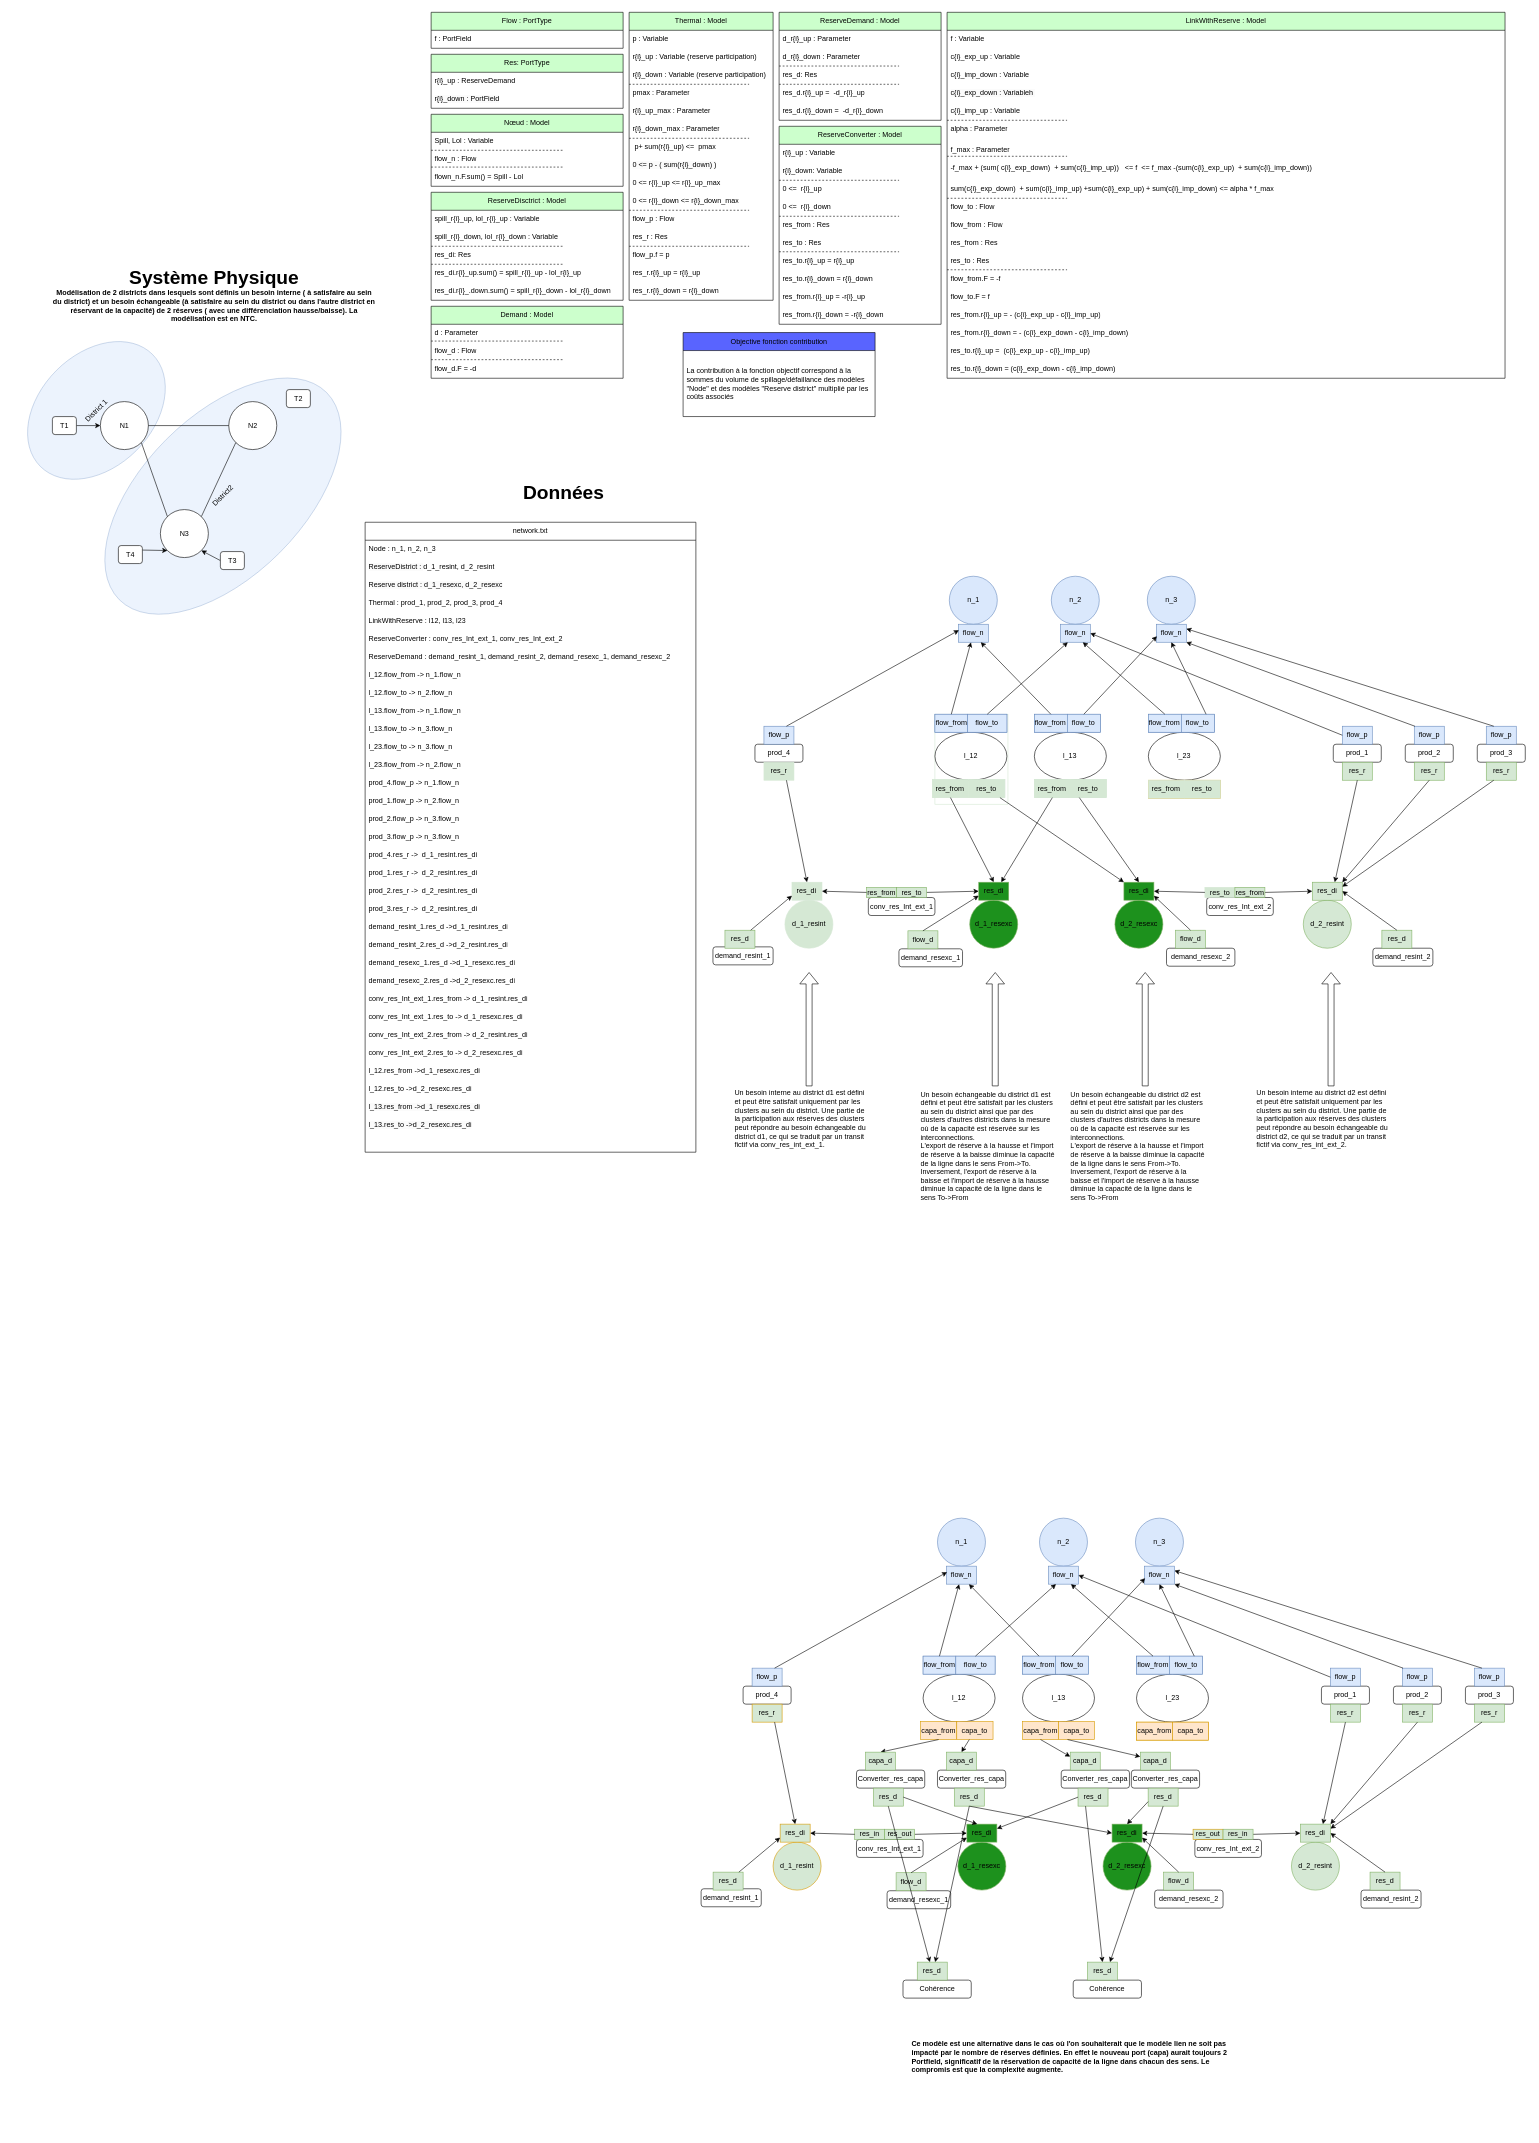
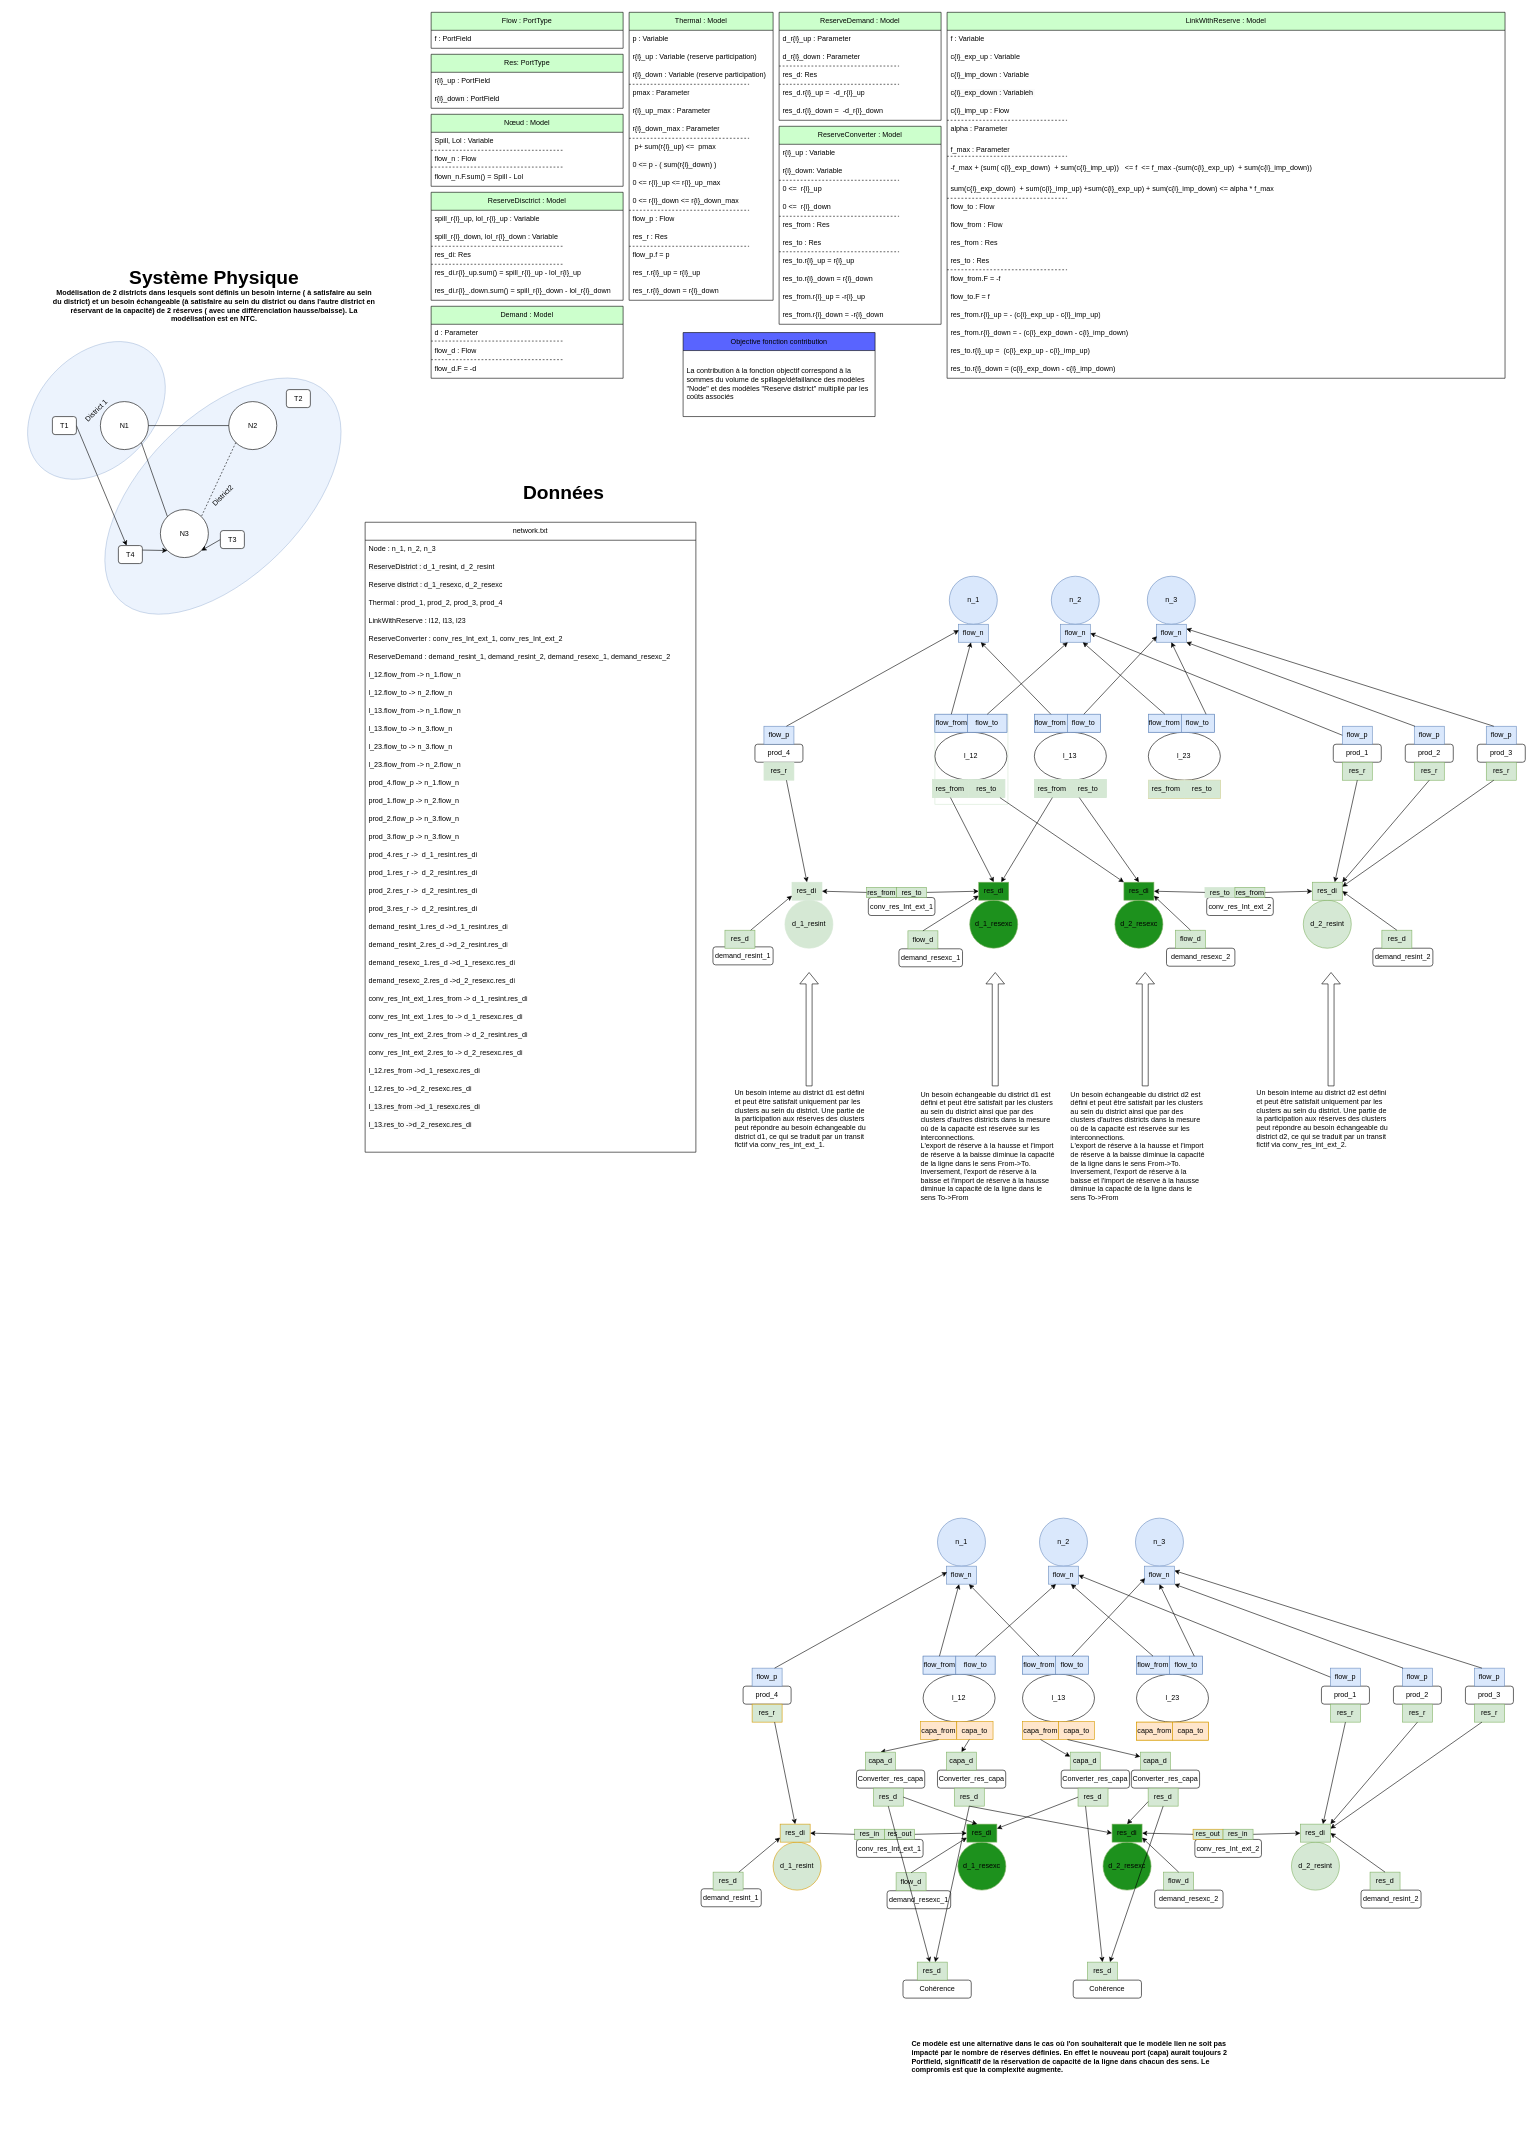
node "r{i}_up : ReserveDemand": label "r{i}_up : ReserveDemand" -> "r{i}_up : PortField"
node "c{i}_imp_up : Variable": label "c{i}_imp_up : Variable" -> "c{i}_imp_up : Flow"
edge "T1" -> "N1": now "T1" -> "T4"
edge "N2" -- "N3": style solid -> dashed
node "T3": moved (232, 561) -> (232, 540)
